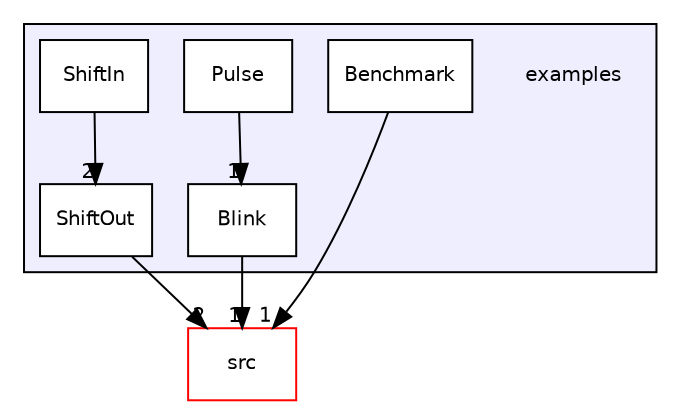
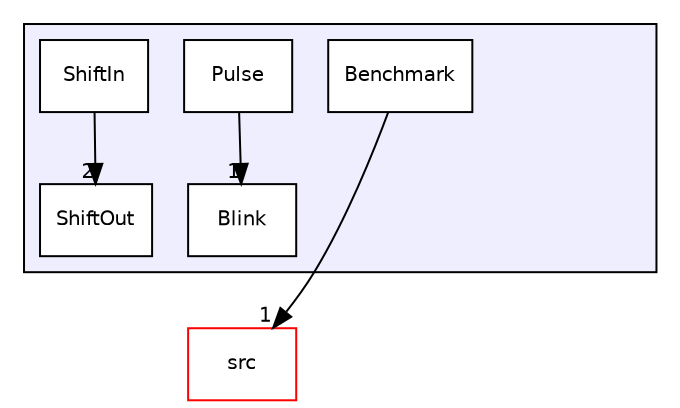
node "examples": removed
edge "ShiftOut" -> "src": removed
edge "Blink" -> "src": removed
